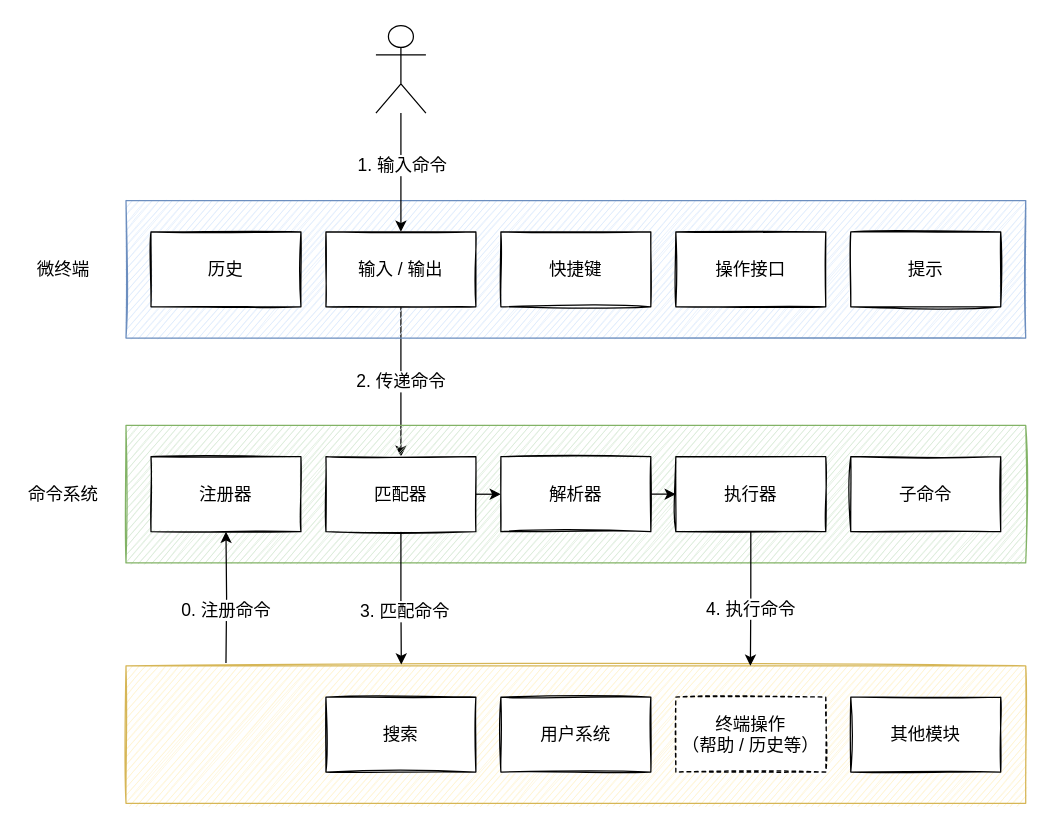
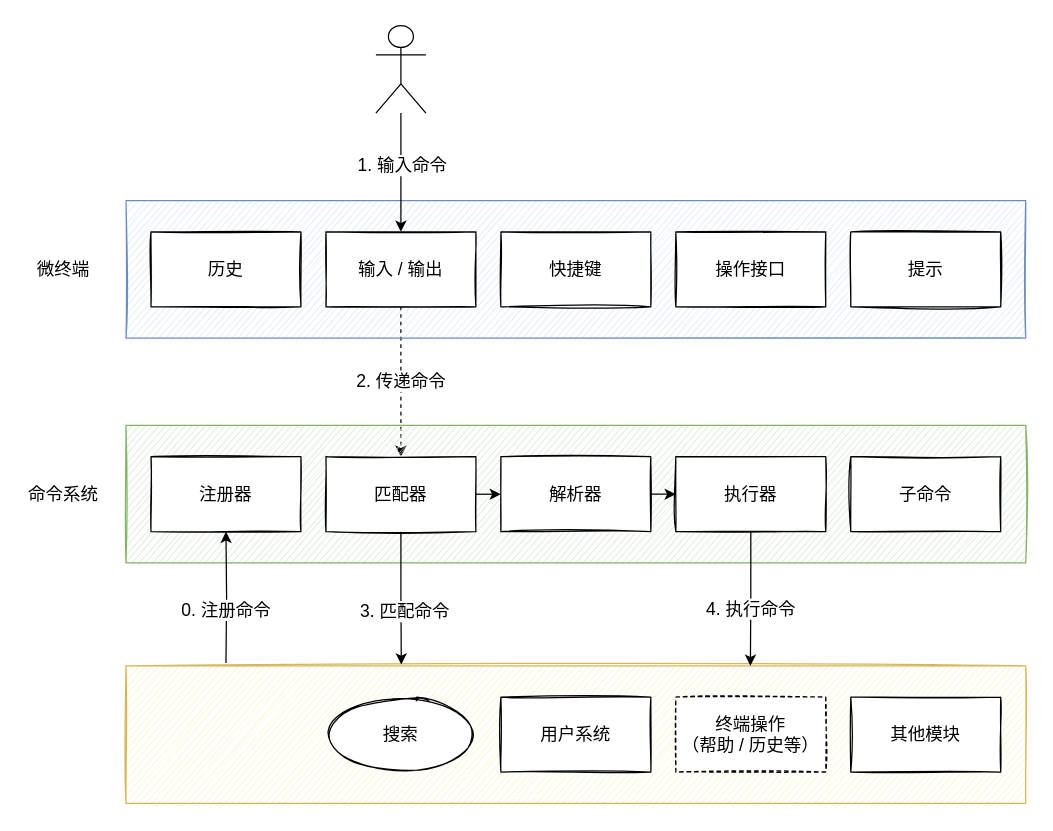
edge "输入 / 输出" -> "匹配器": style solid -> dashed
node "搜索": shape rectangle -> ellipse
